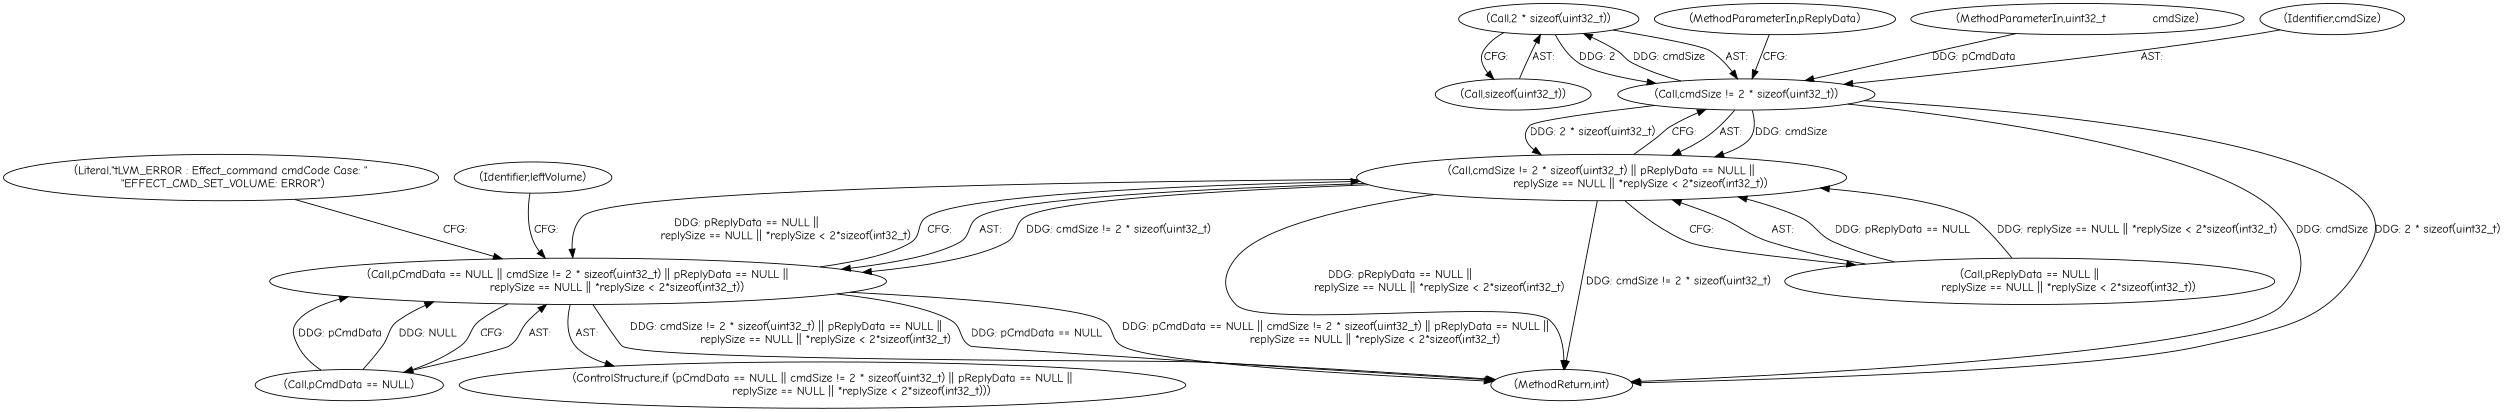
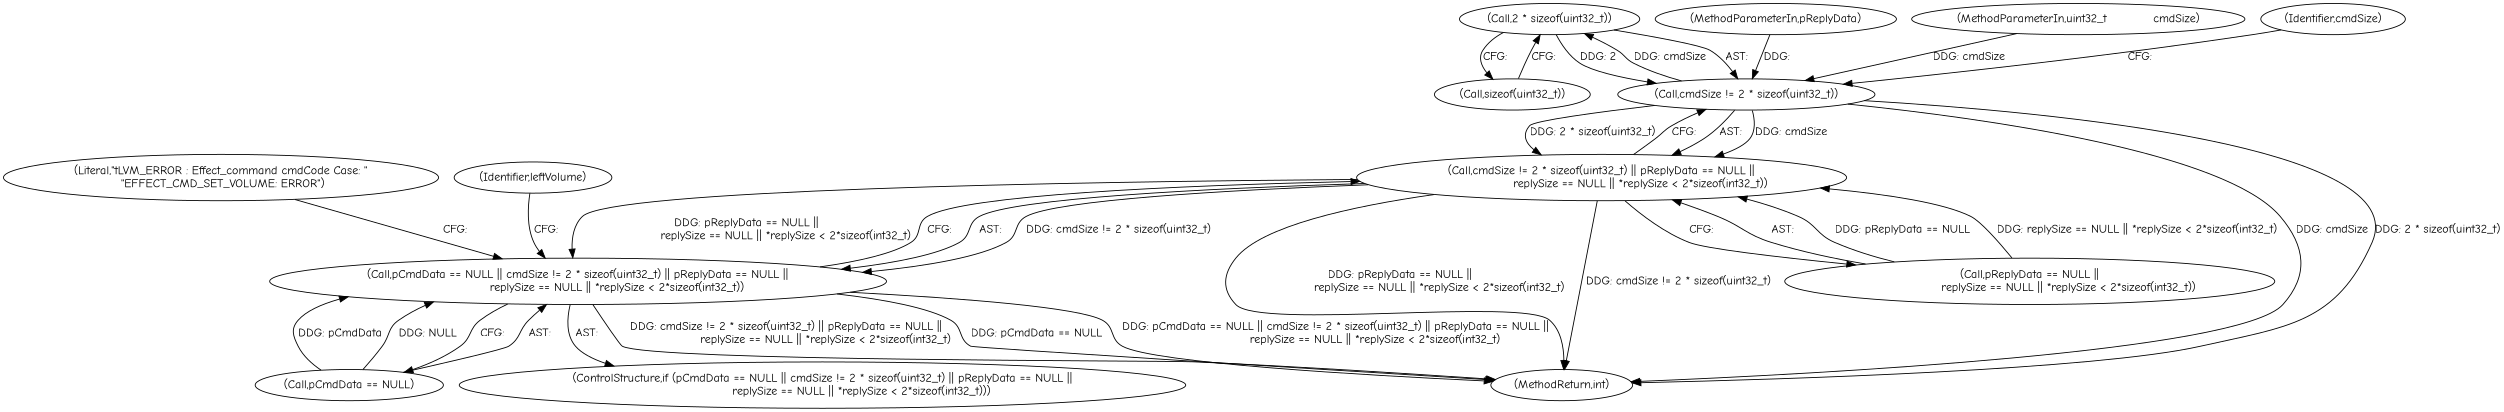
edge "(Call,sizeof(uint32_t))" -> "(Call,2 * sizeof(uint32_t))": label "AST: " -> "CFG: "
edge "(MethodParameterIn,pReplyData)" -> "(Call,cmdSize != 2 * sizeof(uint32_t))": label "CFG: " -> "DDG: "
edge "(MethodParameterIn,uint32_t            cmdSize)" -> "(Call,cmdSize != 2 * sizeof(uint32_t))": label "DDG: pCmdData" -> "DDG: cmdSize"
edge "(Identifier,cmdSize)" -> "(Call,cmdSize != 2 * sizeof(uint32_t))": label "AST: " -> "CFG: "
